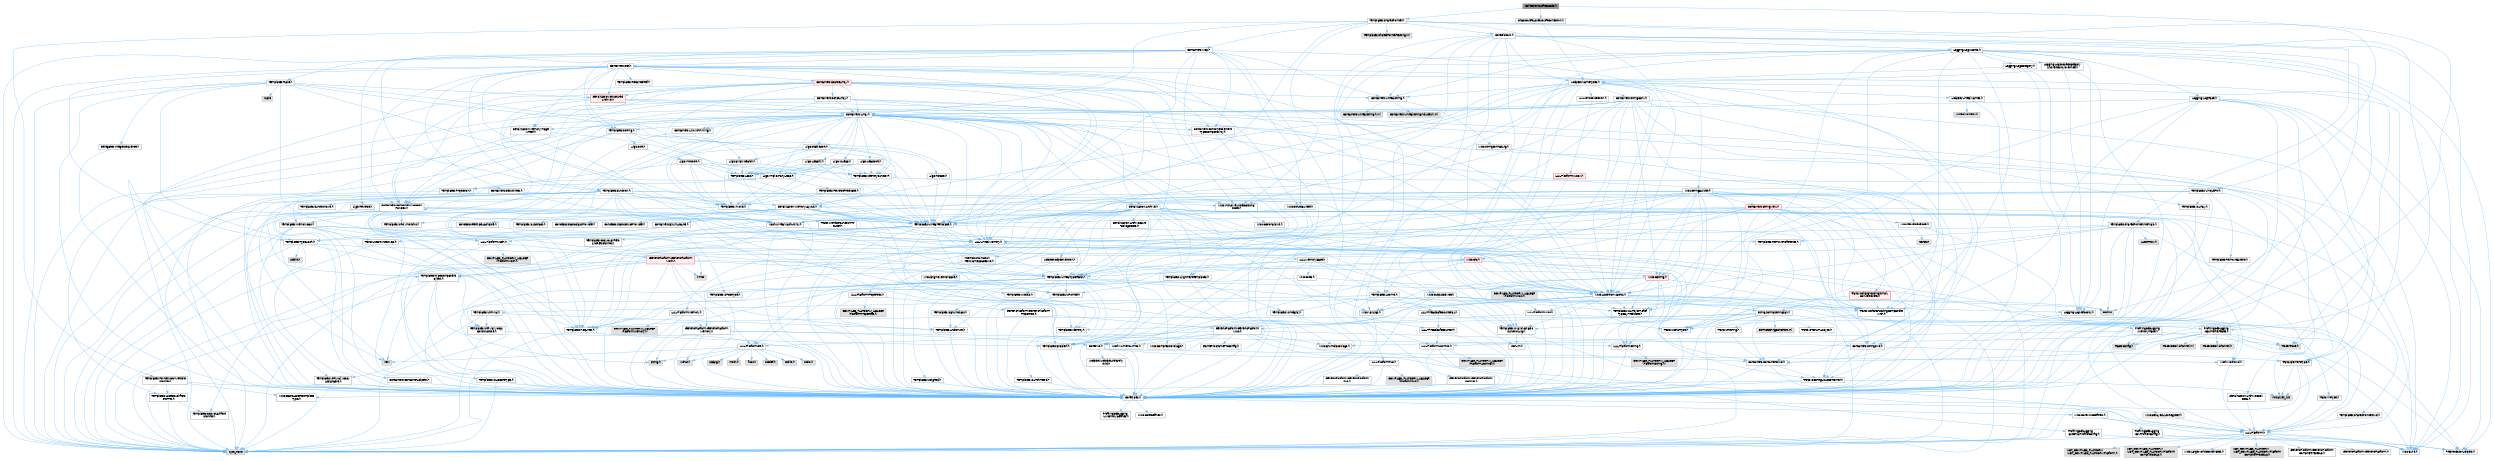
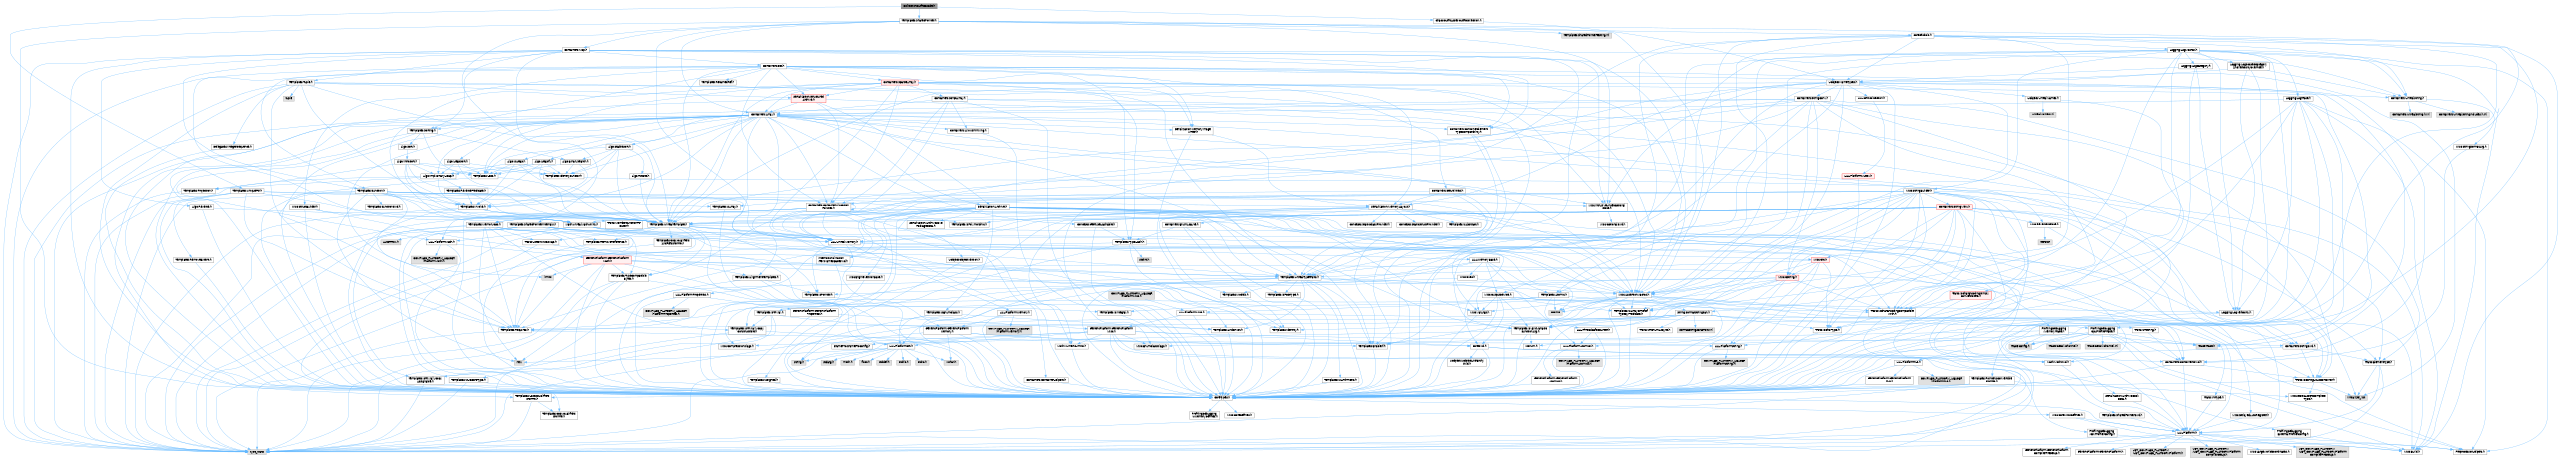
edge "UObject/NameTypes.h" -> "Containers/UnrealString.h": now "Logging/LogScopedCategory AndVerbosityOverride.h" -> "Containers/UnrealString.h"
edge "Containers/Map.h" -> "Misc/StructBuilder.h": now "Containers/Map.h" -> "Misc/IntrusiveUnsetOptional State.h"
edge "Misc/Crc.h" -> "HAL/PlatformCrt.h": now "Misc/CString.h" -> "HAL/PlatformCrt.h"
node "HAL/ThreadSafeCounter64.h": removed
